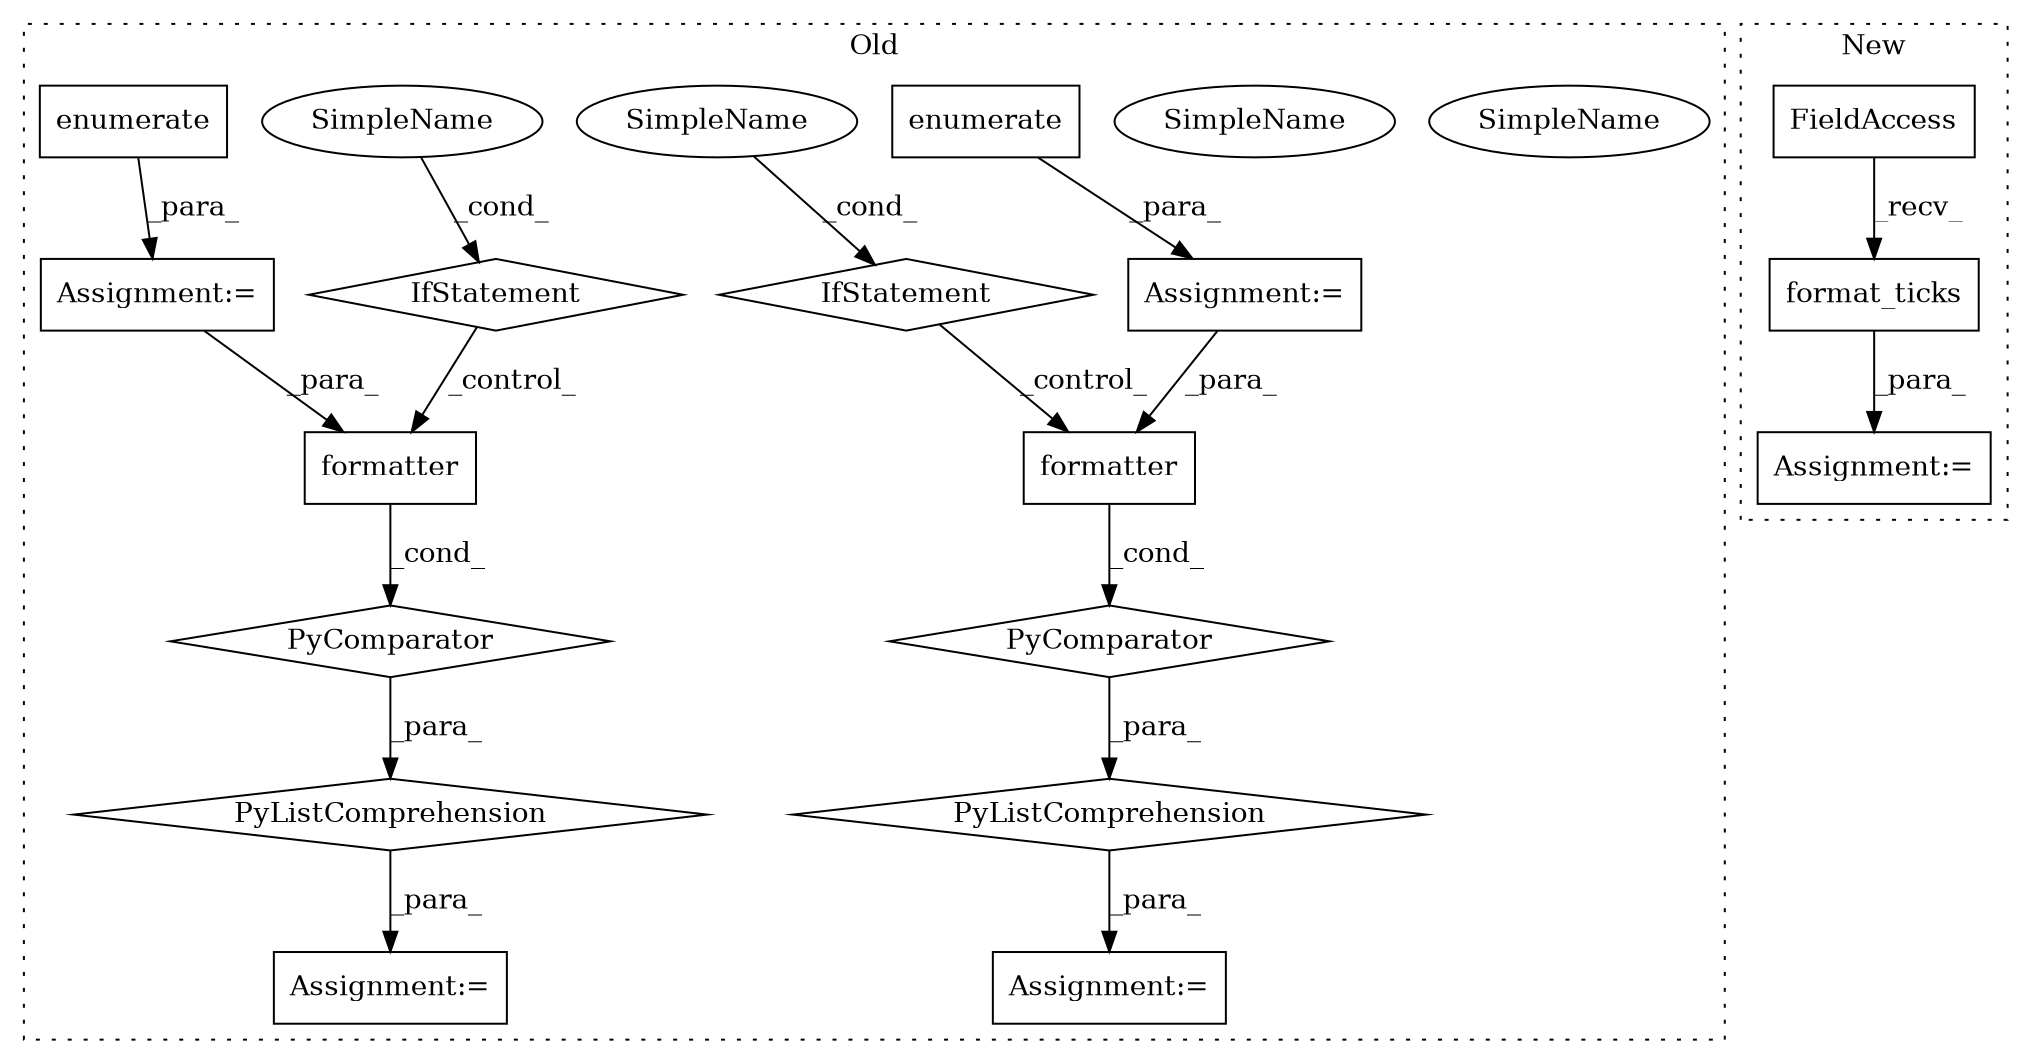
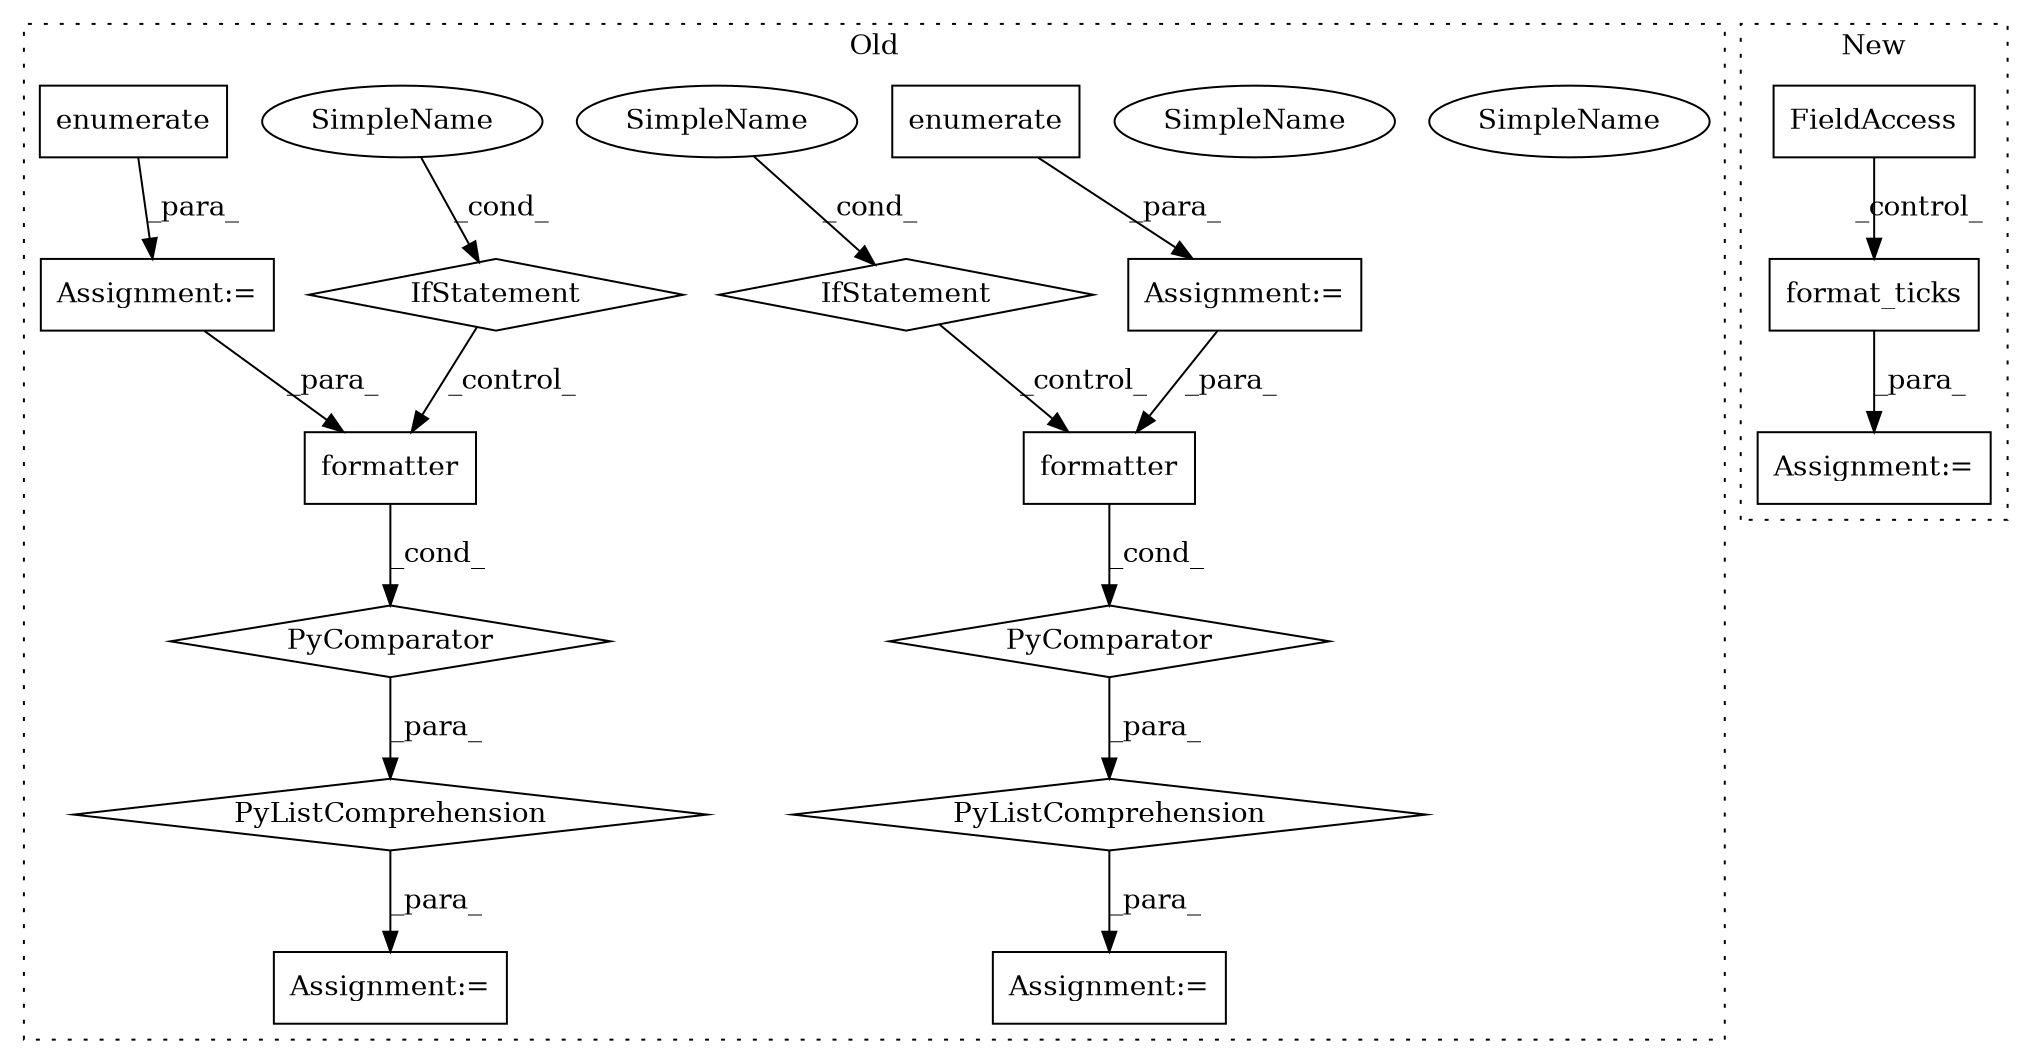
edge "FieldAccess" -> "format_ticks": label "_recv_" -> "_control_"
